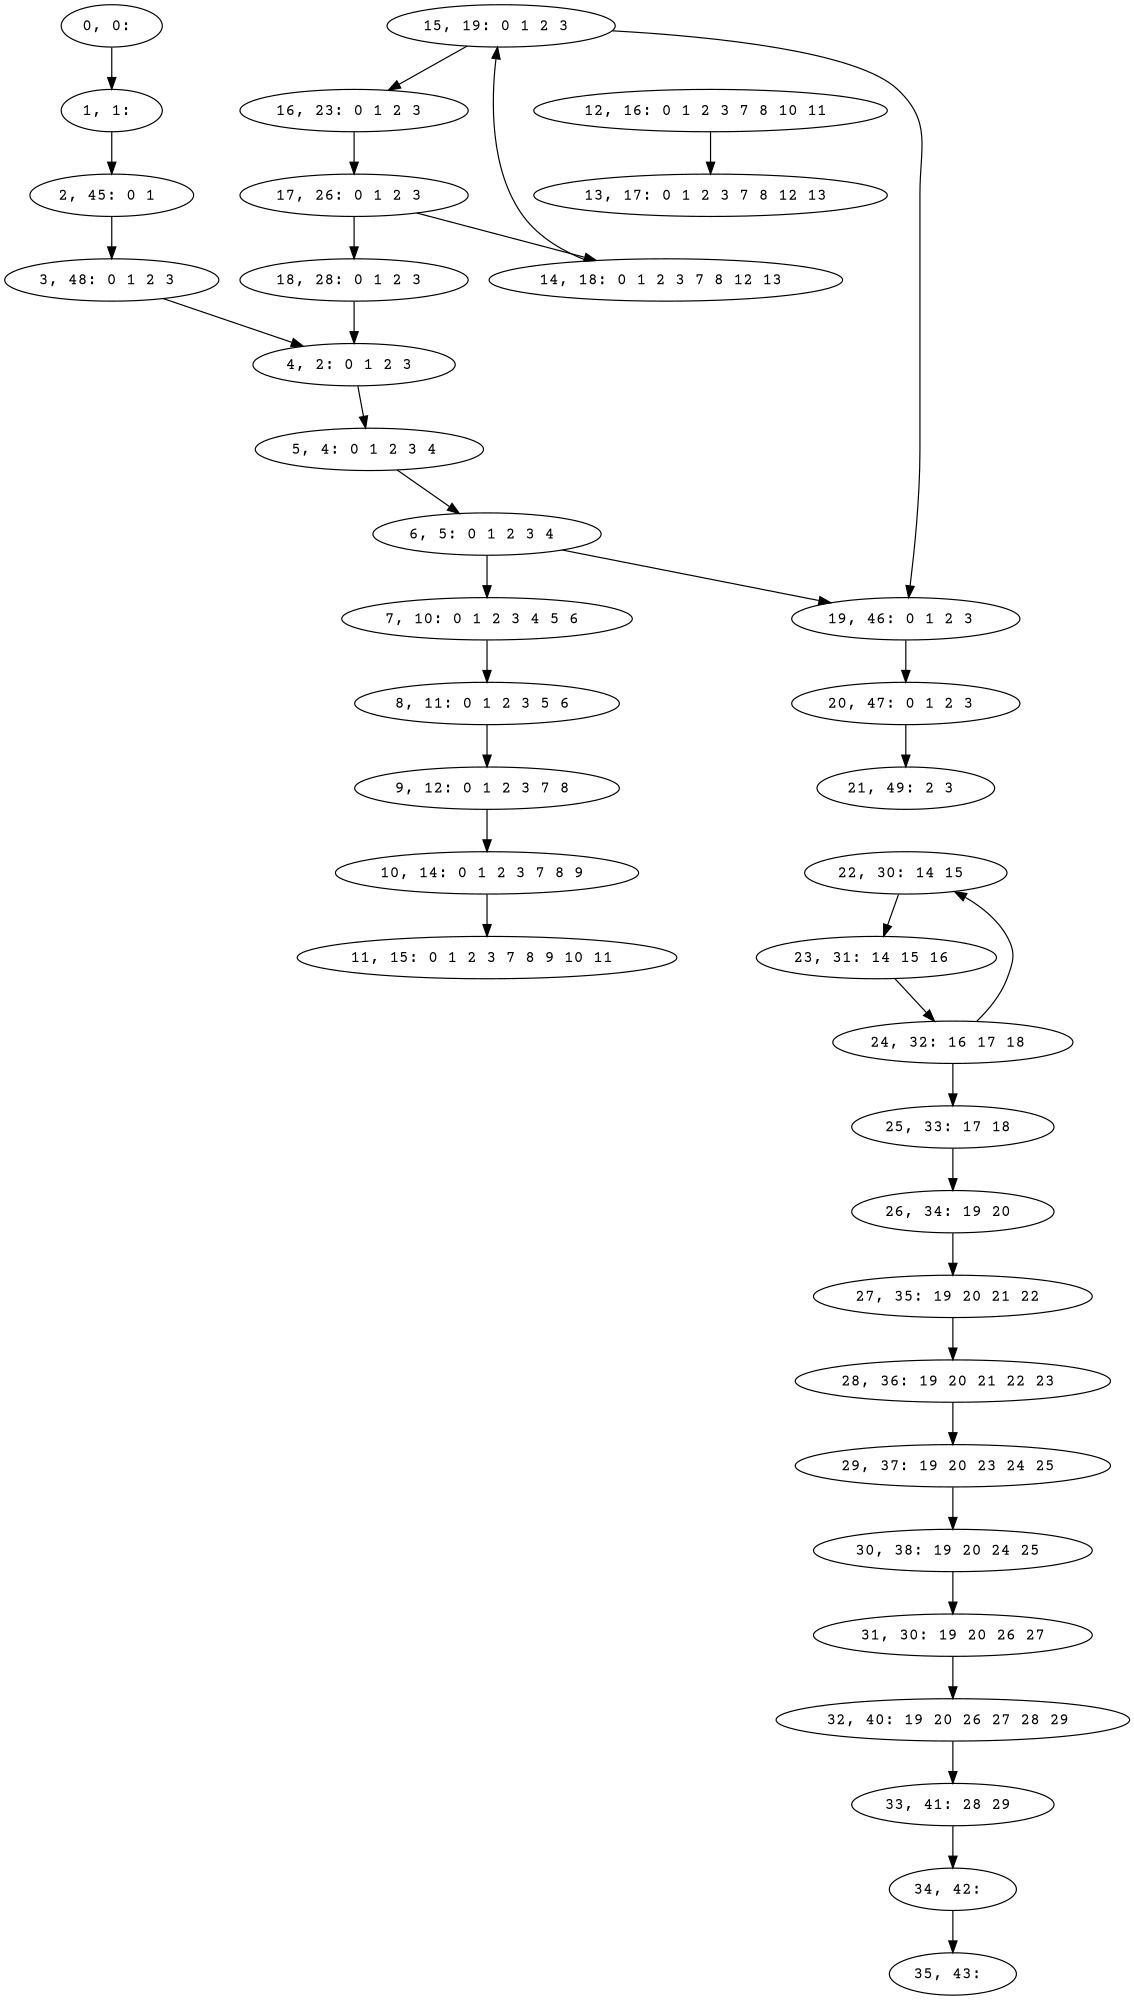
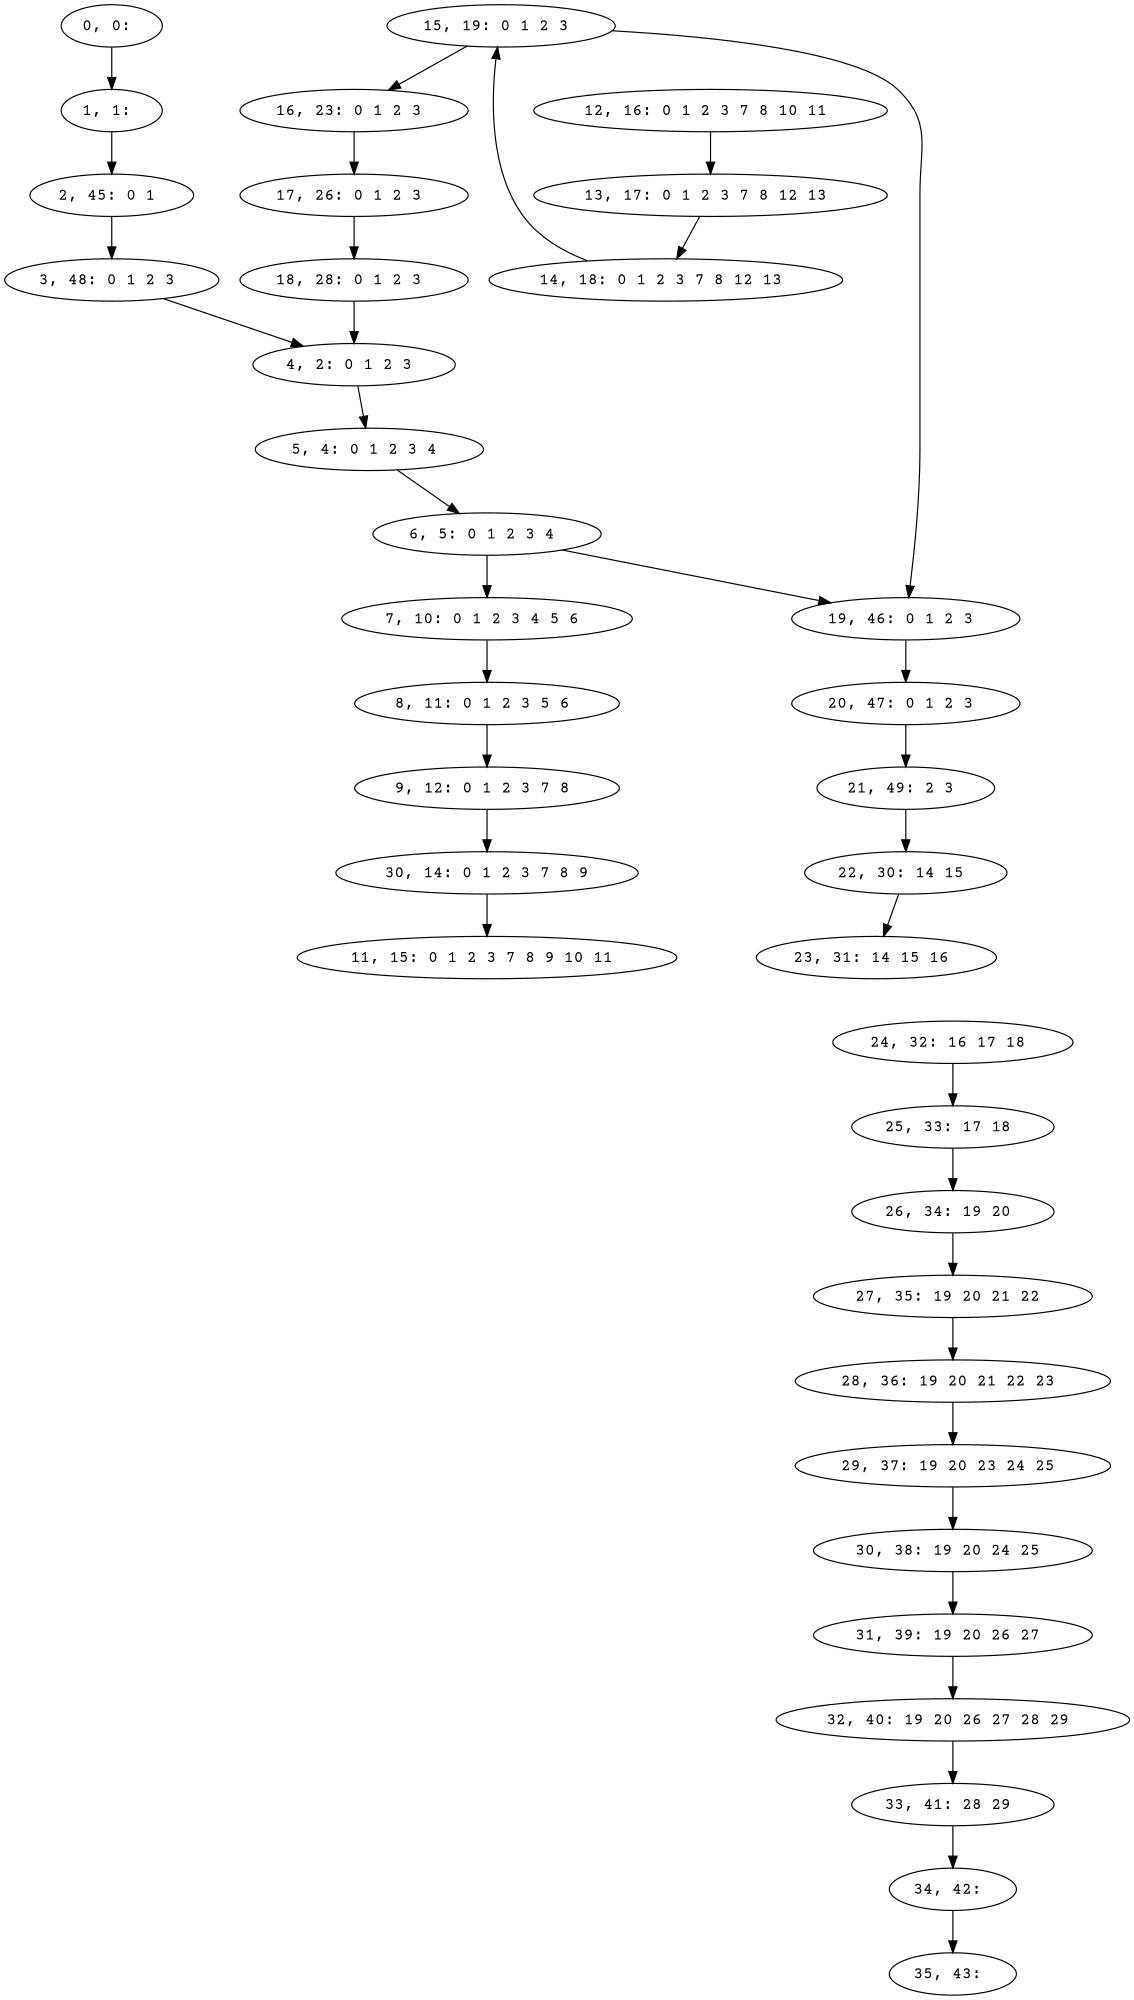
edge "17, 26: 0 1 2 3" -> "14, 18: 0 1 2 3 7 8 12 13": now "13, 17: 0 1 2 3 7 8 12 13" -> "14, 18: 0 1 2 3 7 8 12 13"
node "10, 14: 0 1 2 3 7 8 9": label "10, 14: 0 1 2 3 7 8 9" -> "30, 14: 0 1 2 3 7 8 9"
edge "24, 32: 16 17 18" -> "22, 30: 14 15": now "21, 49: 2 3" -> "22, 30: 14 15"
edge "23, 31: 14 15 16" -> "24, 32: 16 17 18": removed
node "31, 30: 19 20 26 27": label "31, 30: 19 20 26 27" -> "31, 39: 19 20 26 27"
